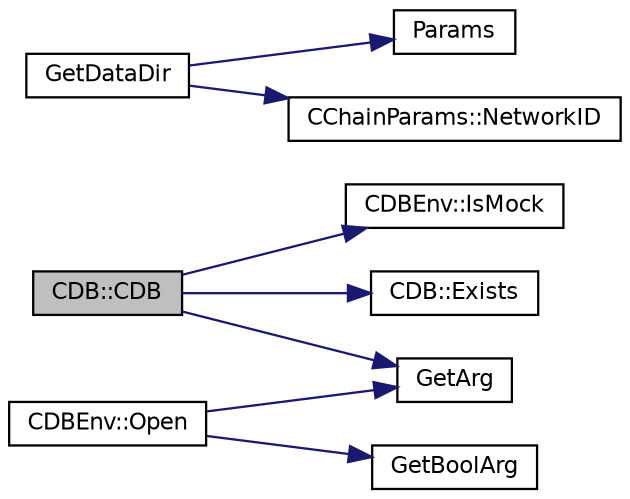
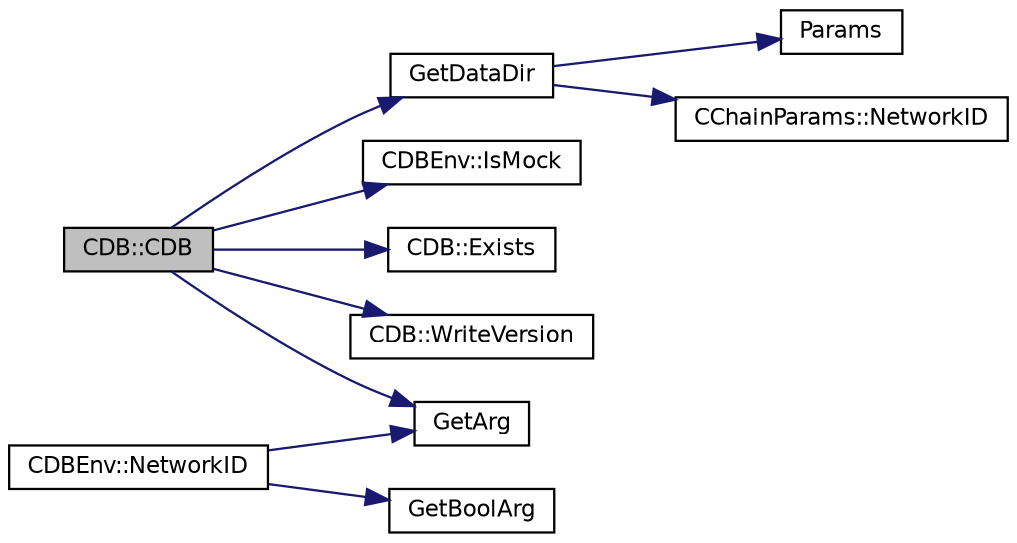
edge "CDB::CDB" -> "GetDataDir": added
node "CDB::WriteVersion": added
node "CDBEnv::Open": label "CDBEnv::Open" -> "CDBEnv::NetworkID"
